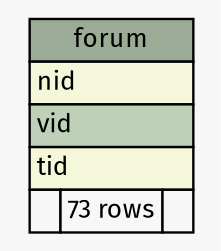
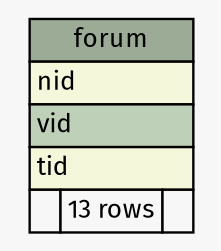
node "forum": text "73 rows" -> "13 rows"
